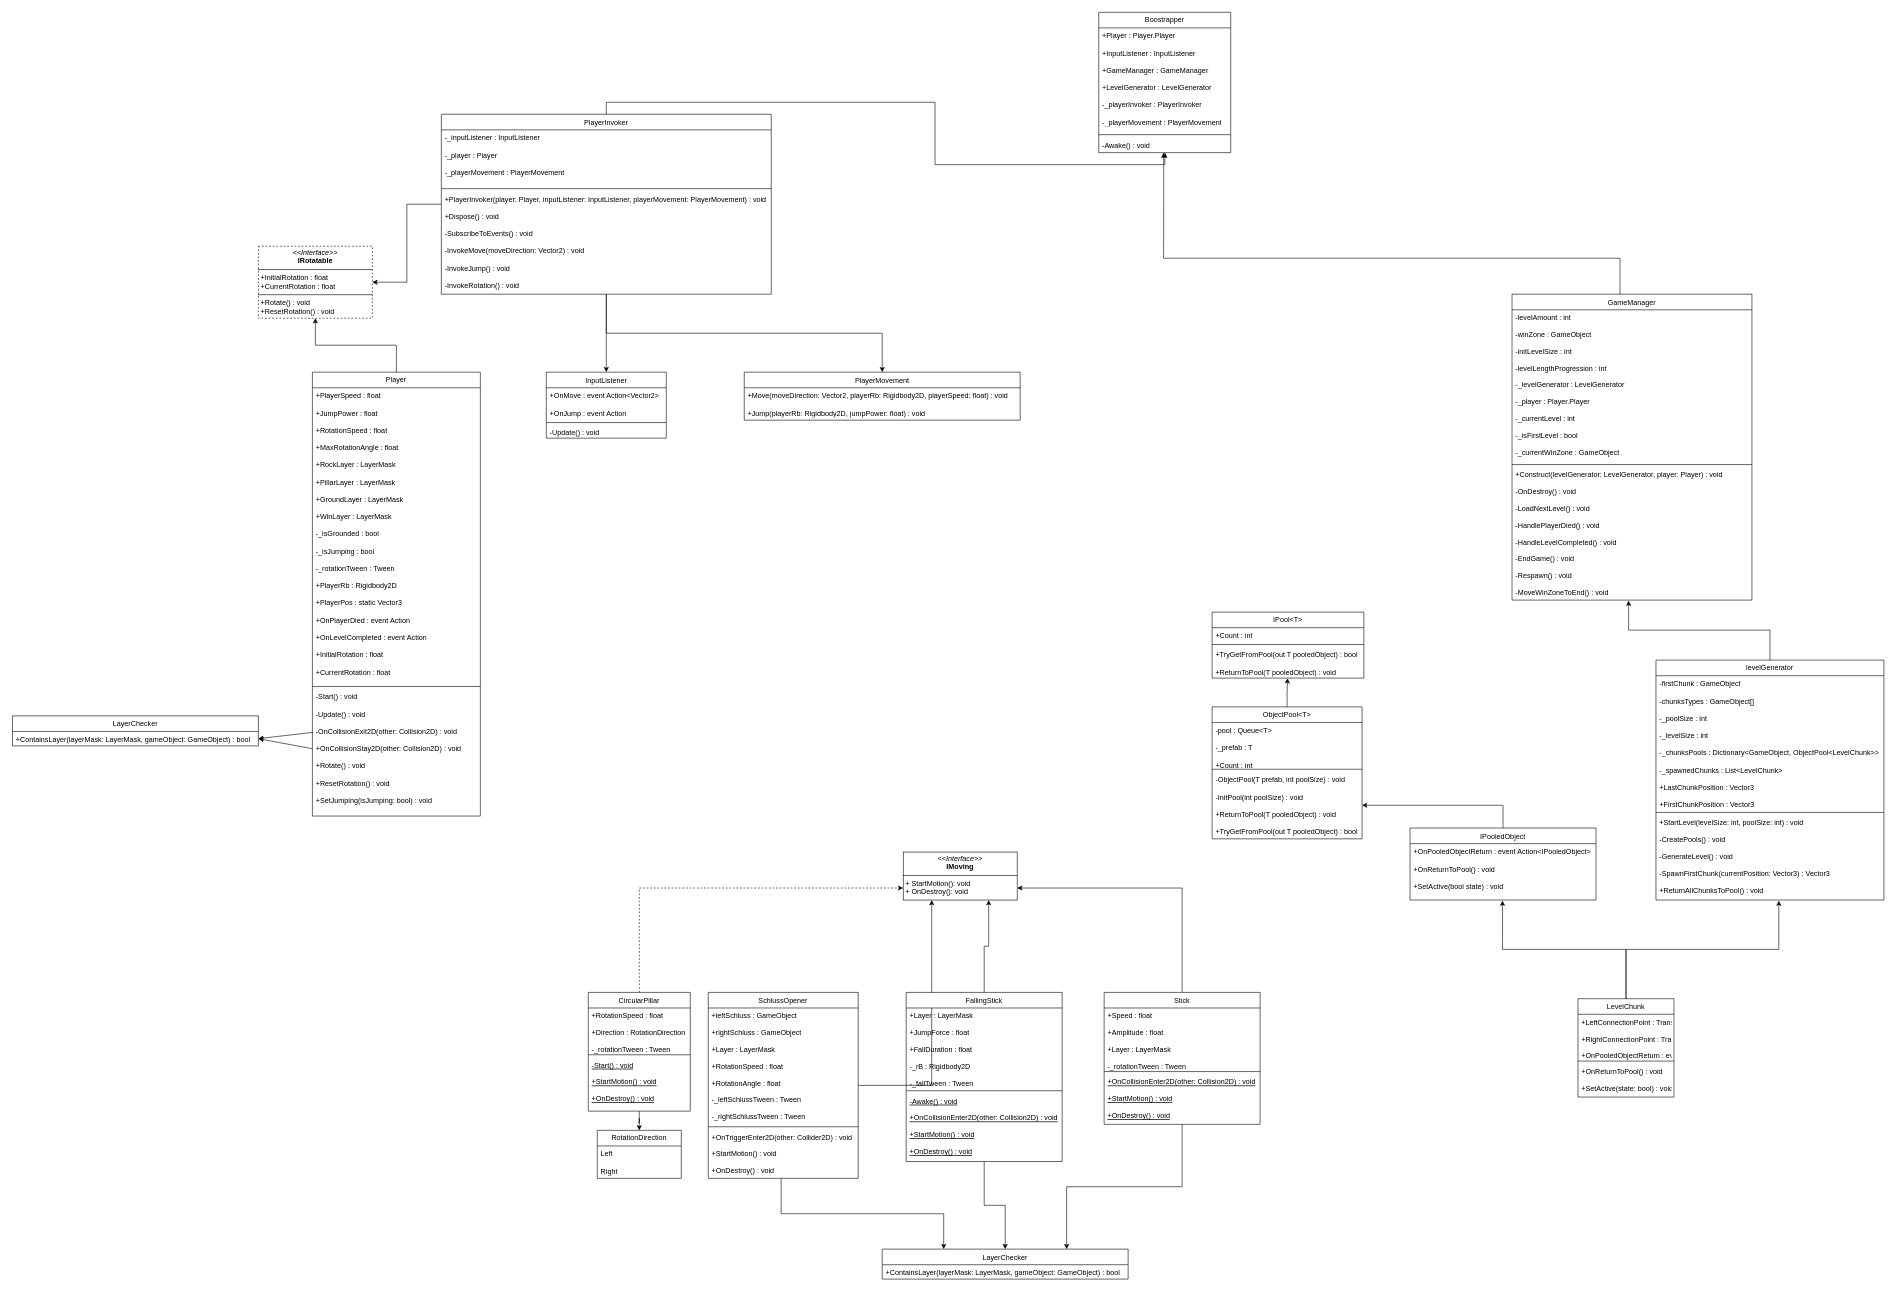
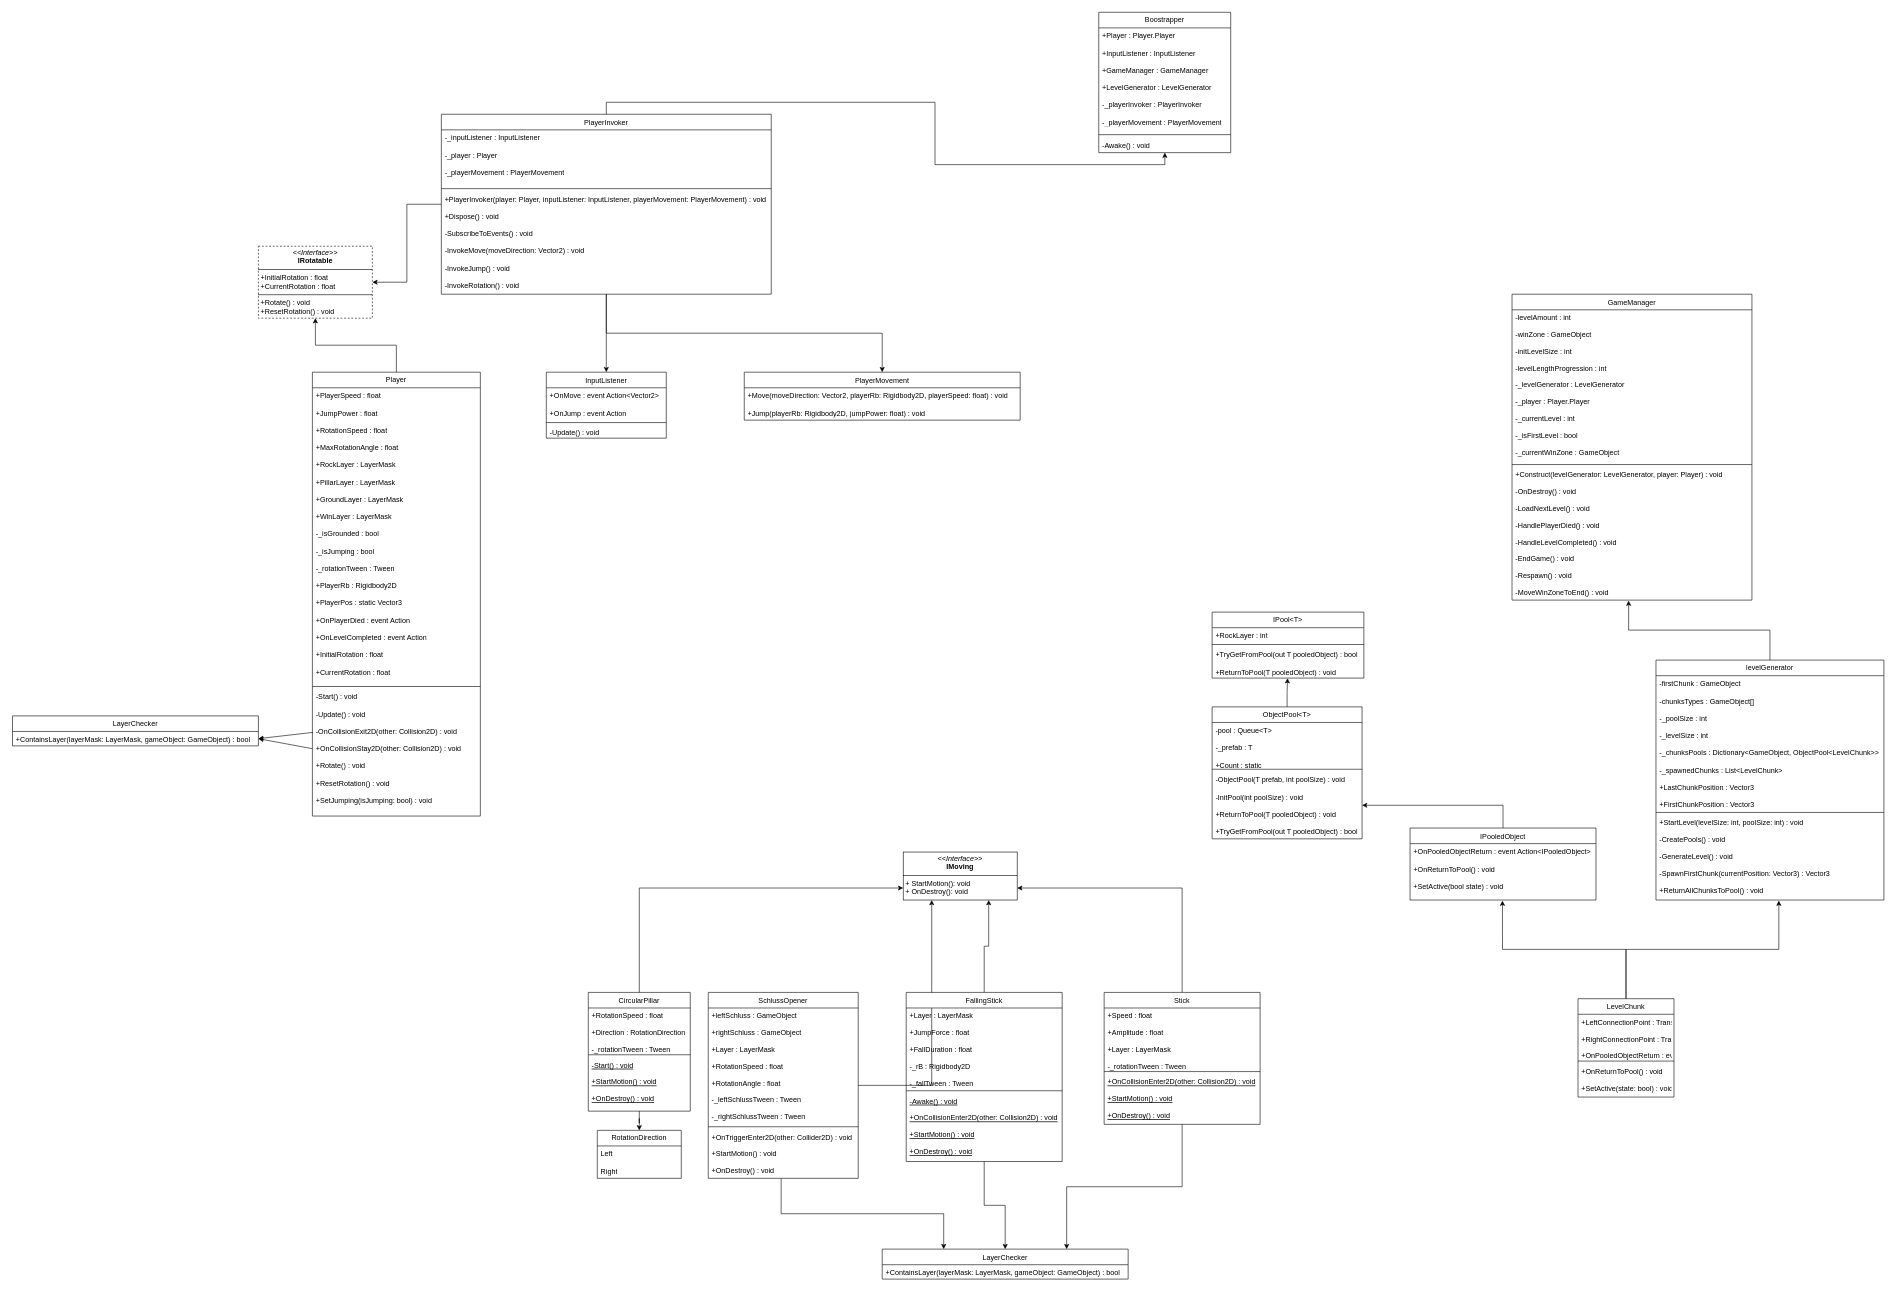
edge "GameManager" -> "-Awake() : void": removed
node "+Count : int": label "+Count : int" -> "+RockLayer : int"
node "-pool : Queue<T> -_prefab : T +Count : int": label "-pool : Queue<T> -_prefab : T +Count : int" -> "-pool : Queue<T> -_prefab : T +Count : static"
edge "CircularPillar" -> "<<Interface>> IMoving + StartMotion(): void + OnDestroy(): void": style dashed -> solid
